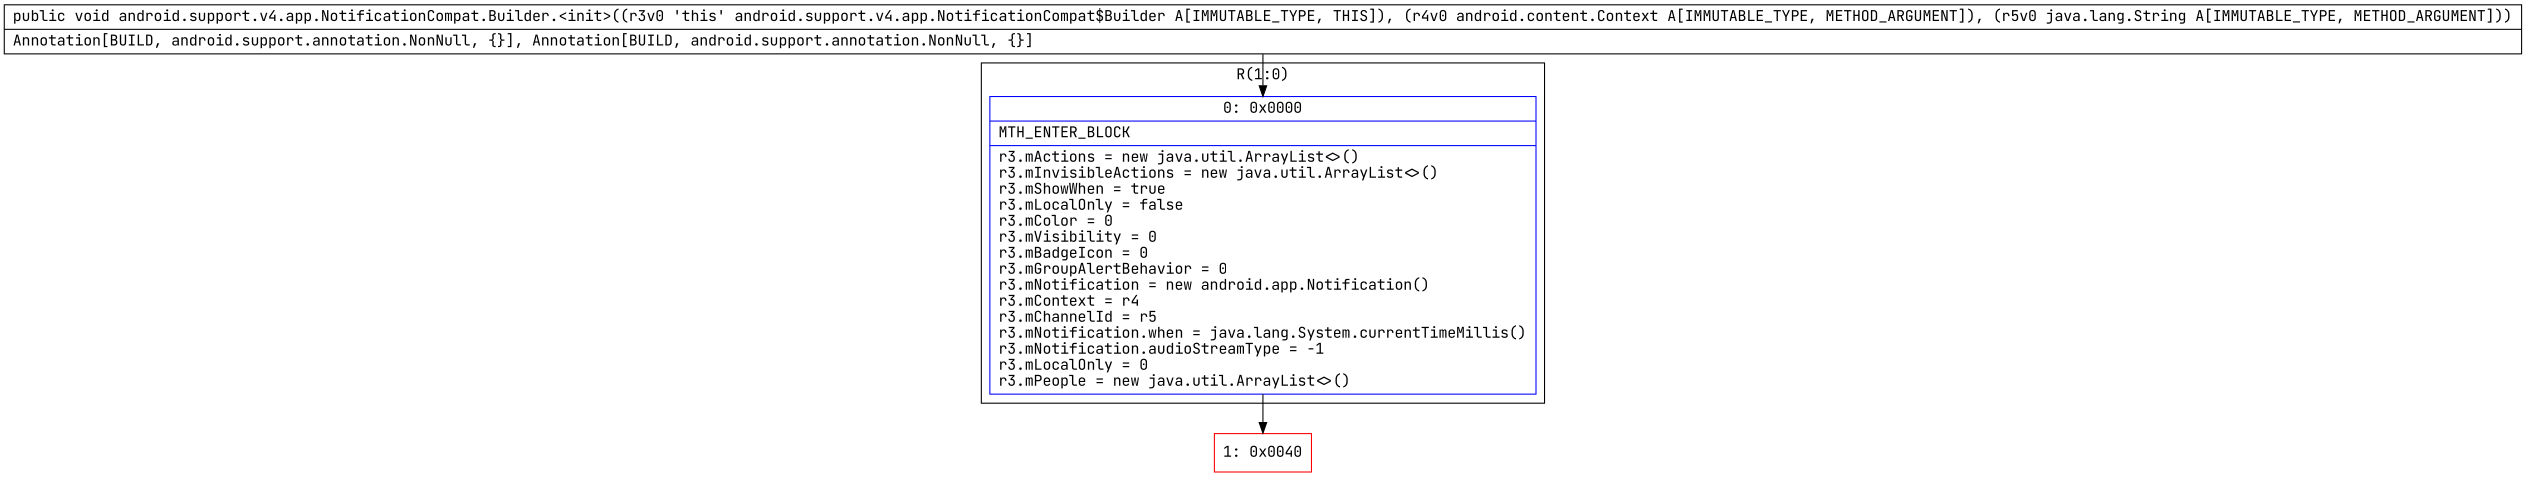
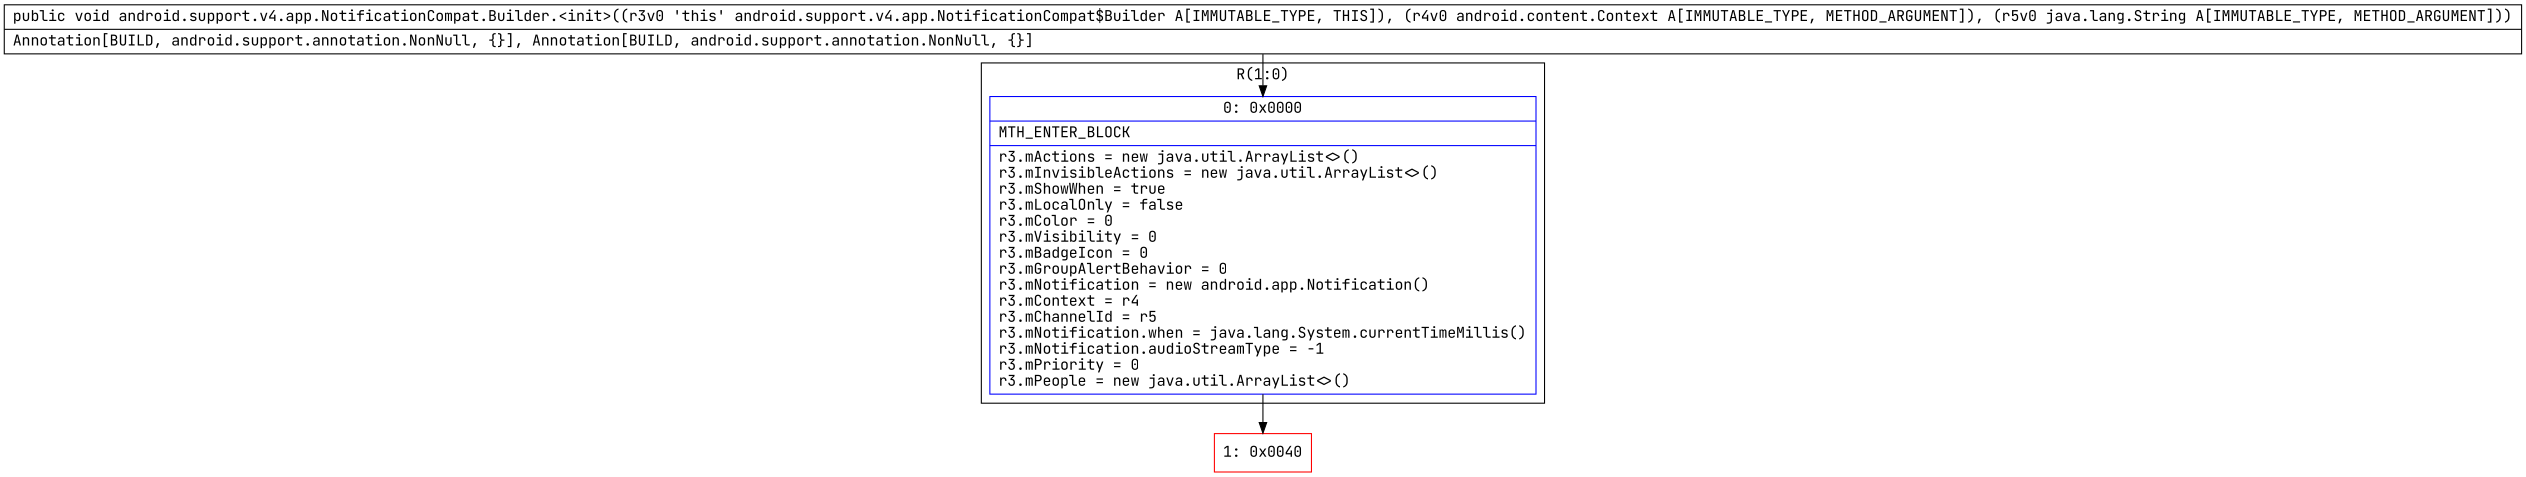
node "0: 0x0000": text "r3.mLocalOnly = 0" -> "r3.mPriority = 0"
